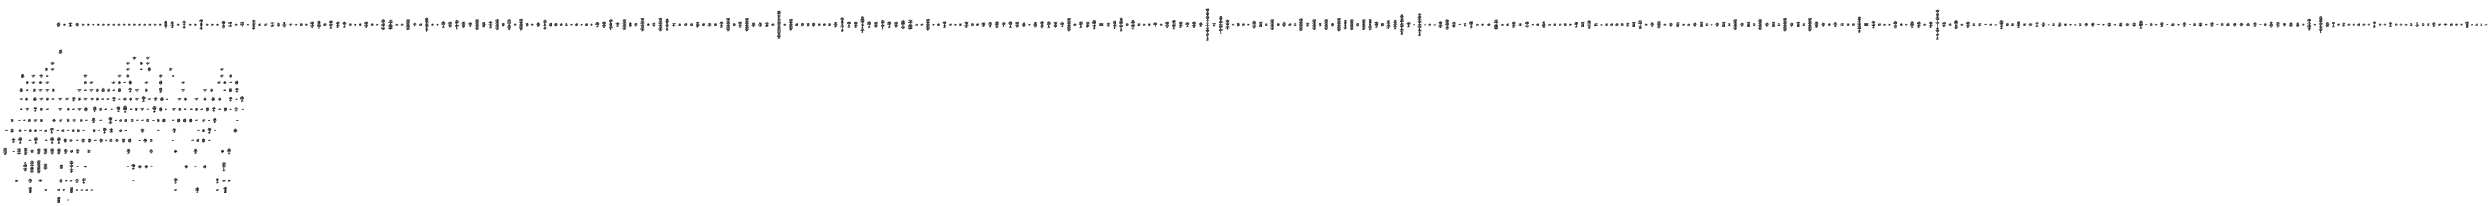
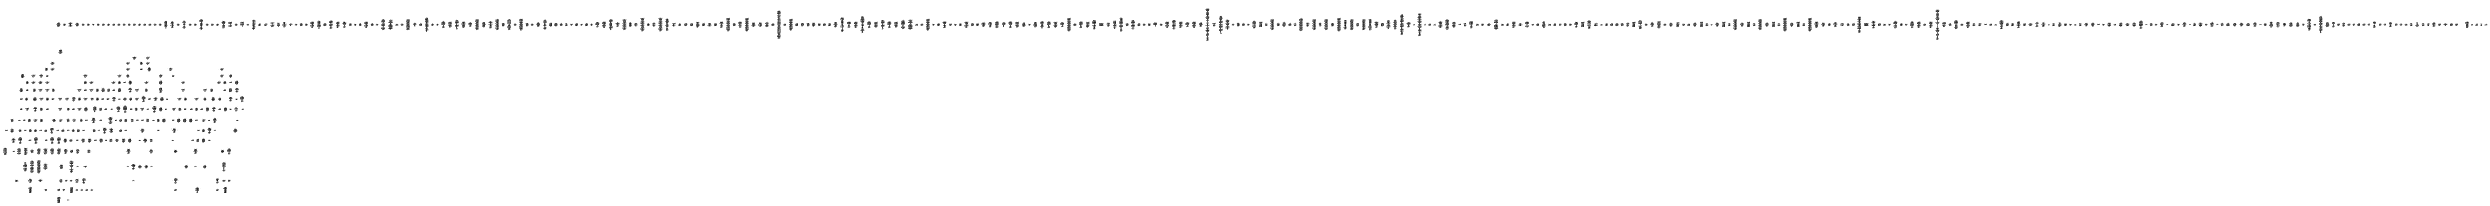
node "# 0x2e8c JUMPDEST MOD JUMP": removed
